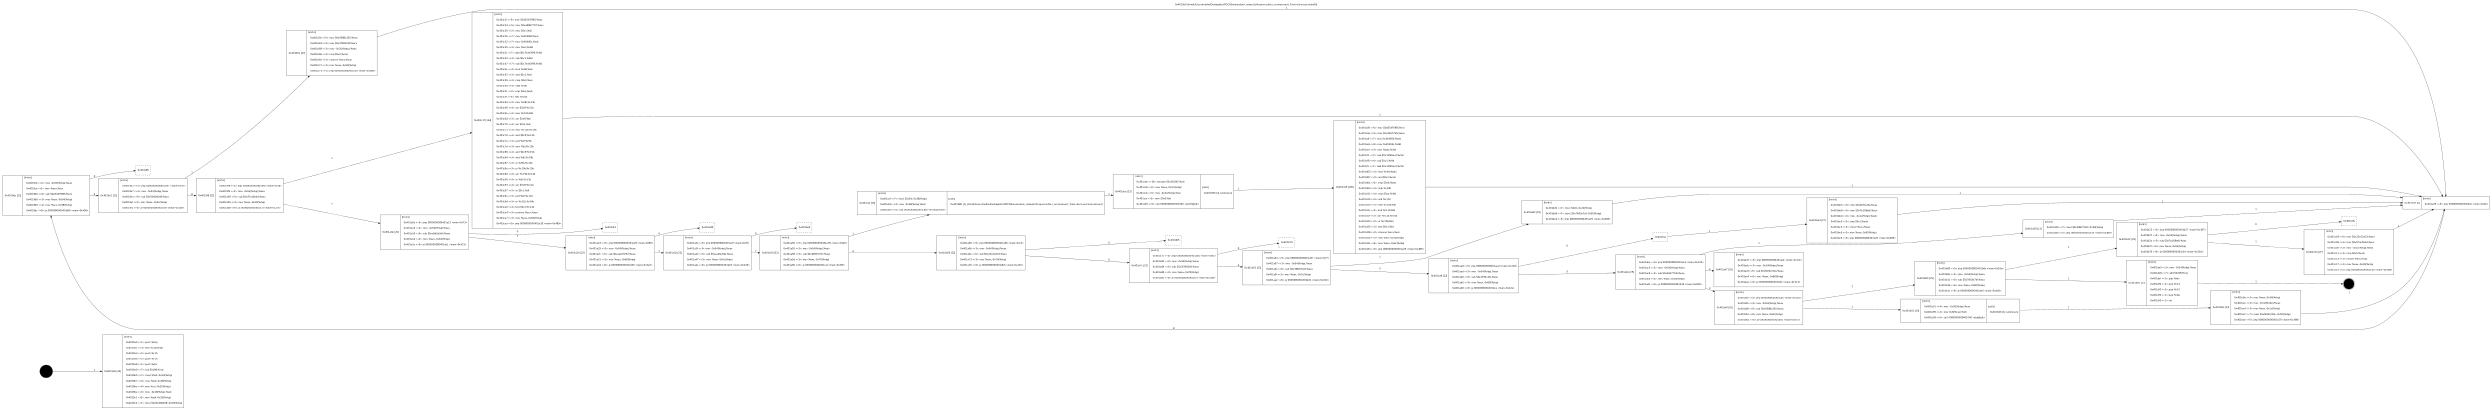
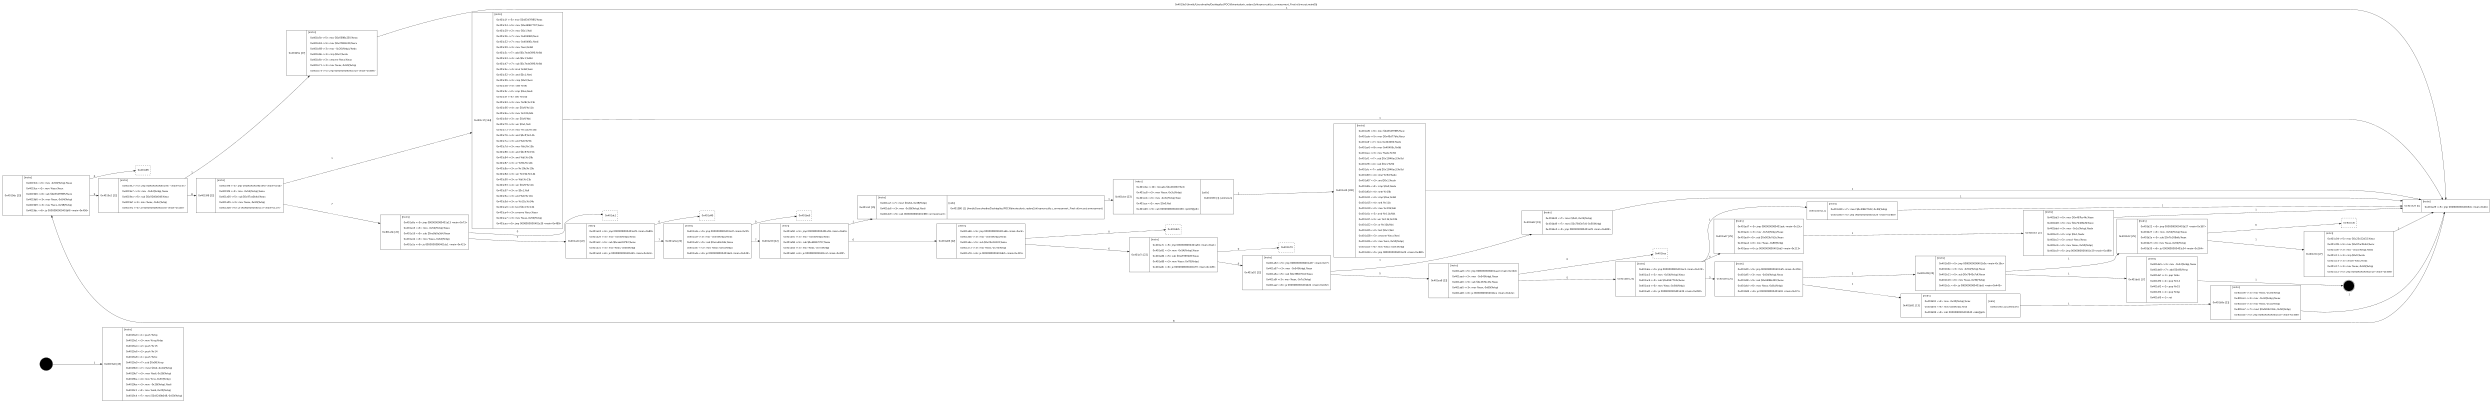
edge "0x401bce" -> "0x401bb3 [27]": now "0x401ad7 [25]" -> "0x401bb3 [27]"
